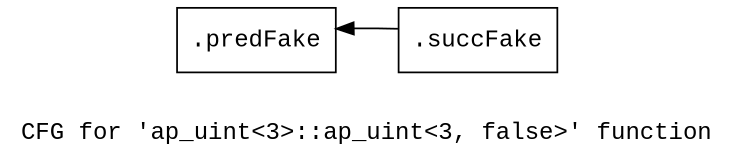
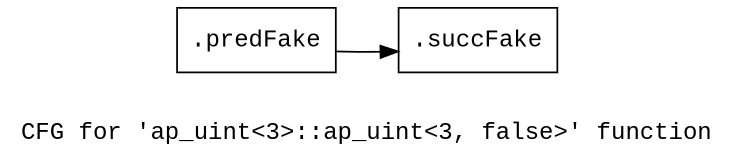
edge ".succFake" -> ".predFake": reversed
